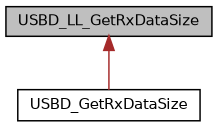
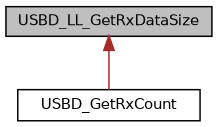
node "USBD_GetRxDataSize": label "USBD_GetRxDataSize" -> "USBD_GetRxCount"
